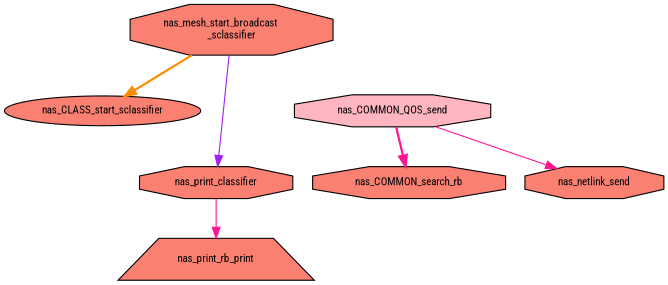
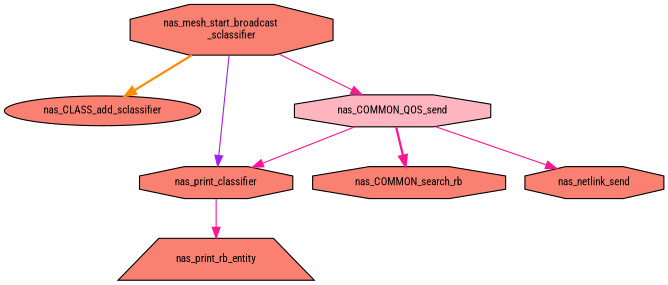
edge "nas_mesh_start_broadcast _sclassifier" -> "nas_COMMON_QOS_send": added
node "nas_CLASS_start_sclassifier": label "nas_CLASS_start_sclassifier" -> "nas_CLASS_add_sclassifier"
edge "nas_COMMON_QOS_send" -> "nas_print_classifier": added
node "nas_print_rb_print": label "nas_print_rb_print" -> "nas_print_rb_entity"
